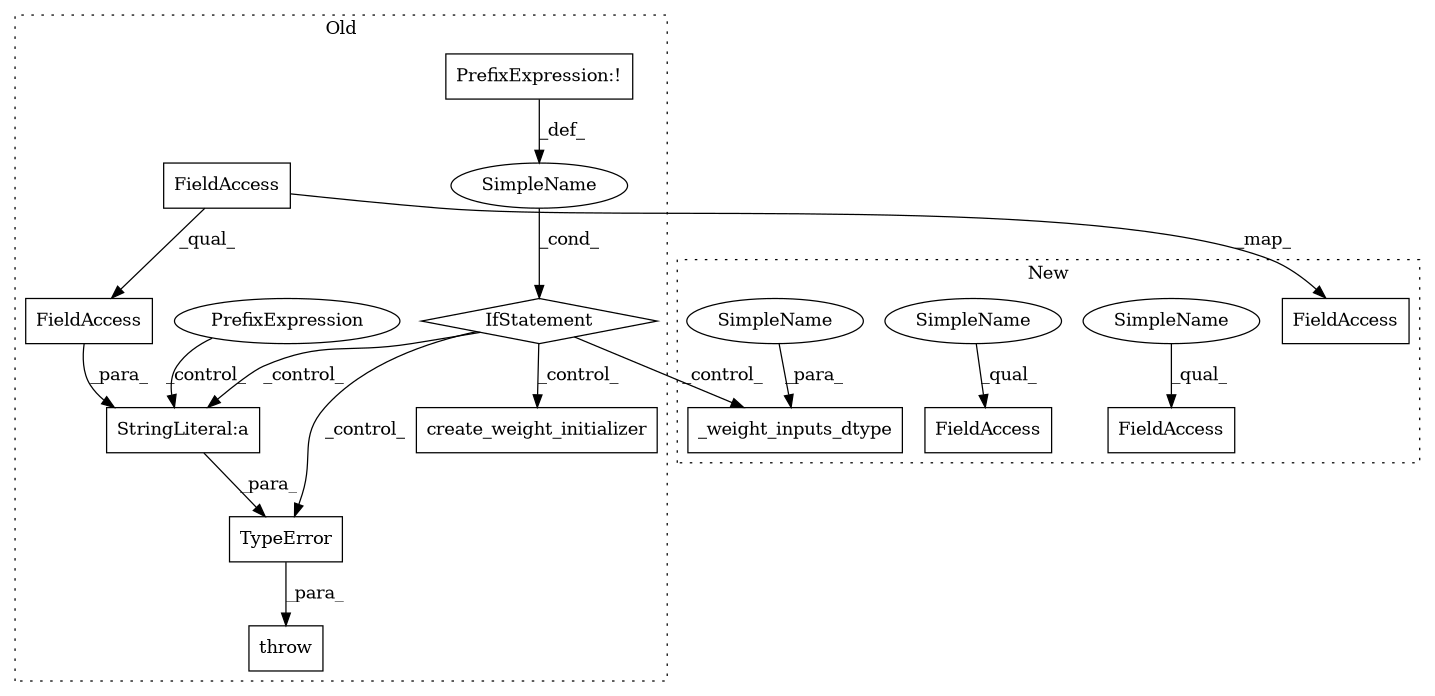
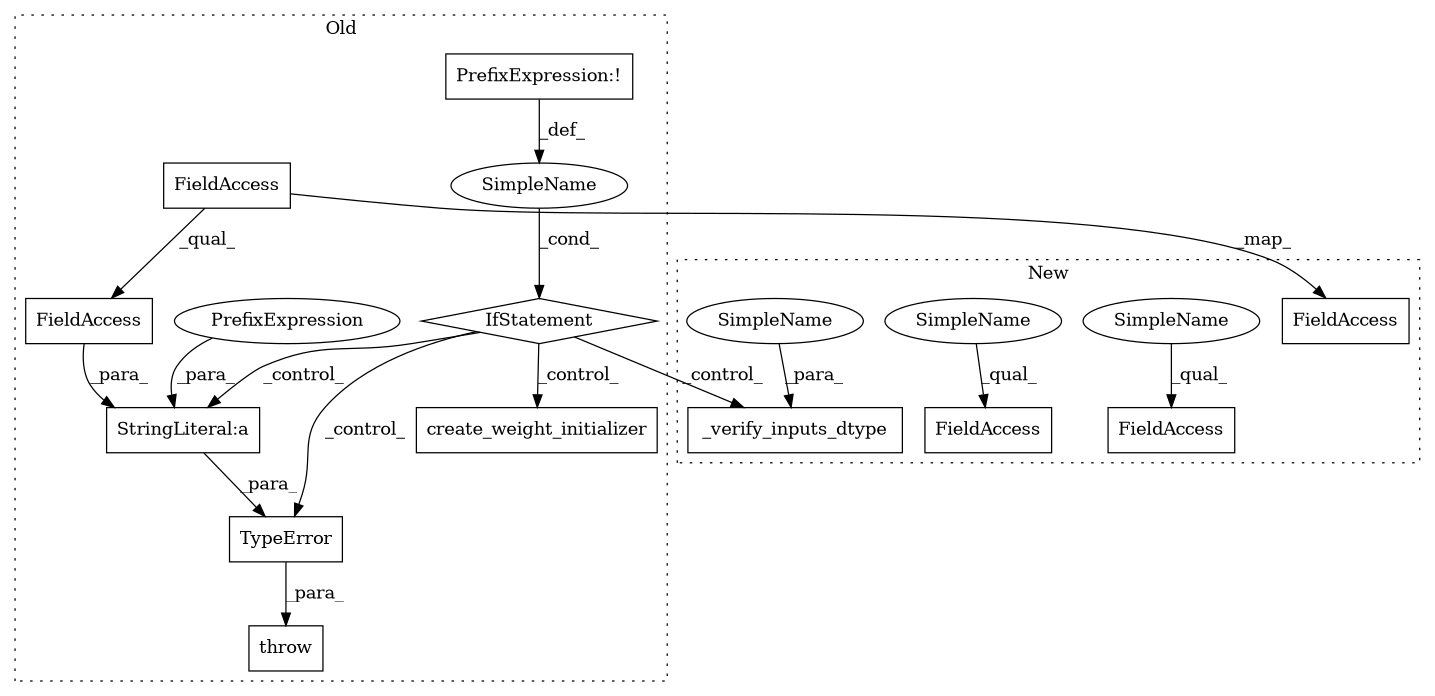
edge "PrefixExpression" -> "StringLiteral:a": label "_control_" -> "_para_"
node "_weight_inputs_dtype": label "_weight_inputs_dtype" -> "_verify_inputs_dtype"
